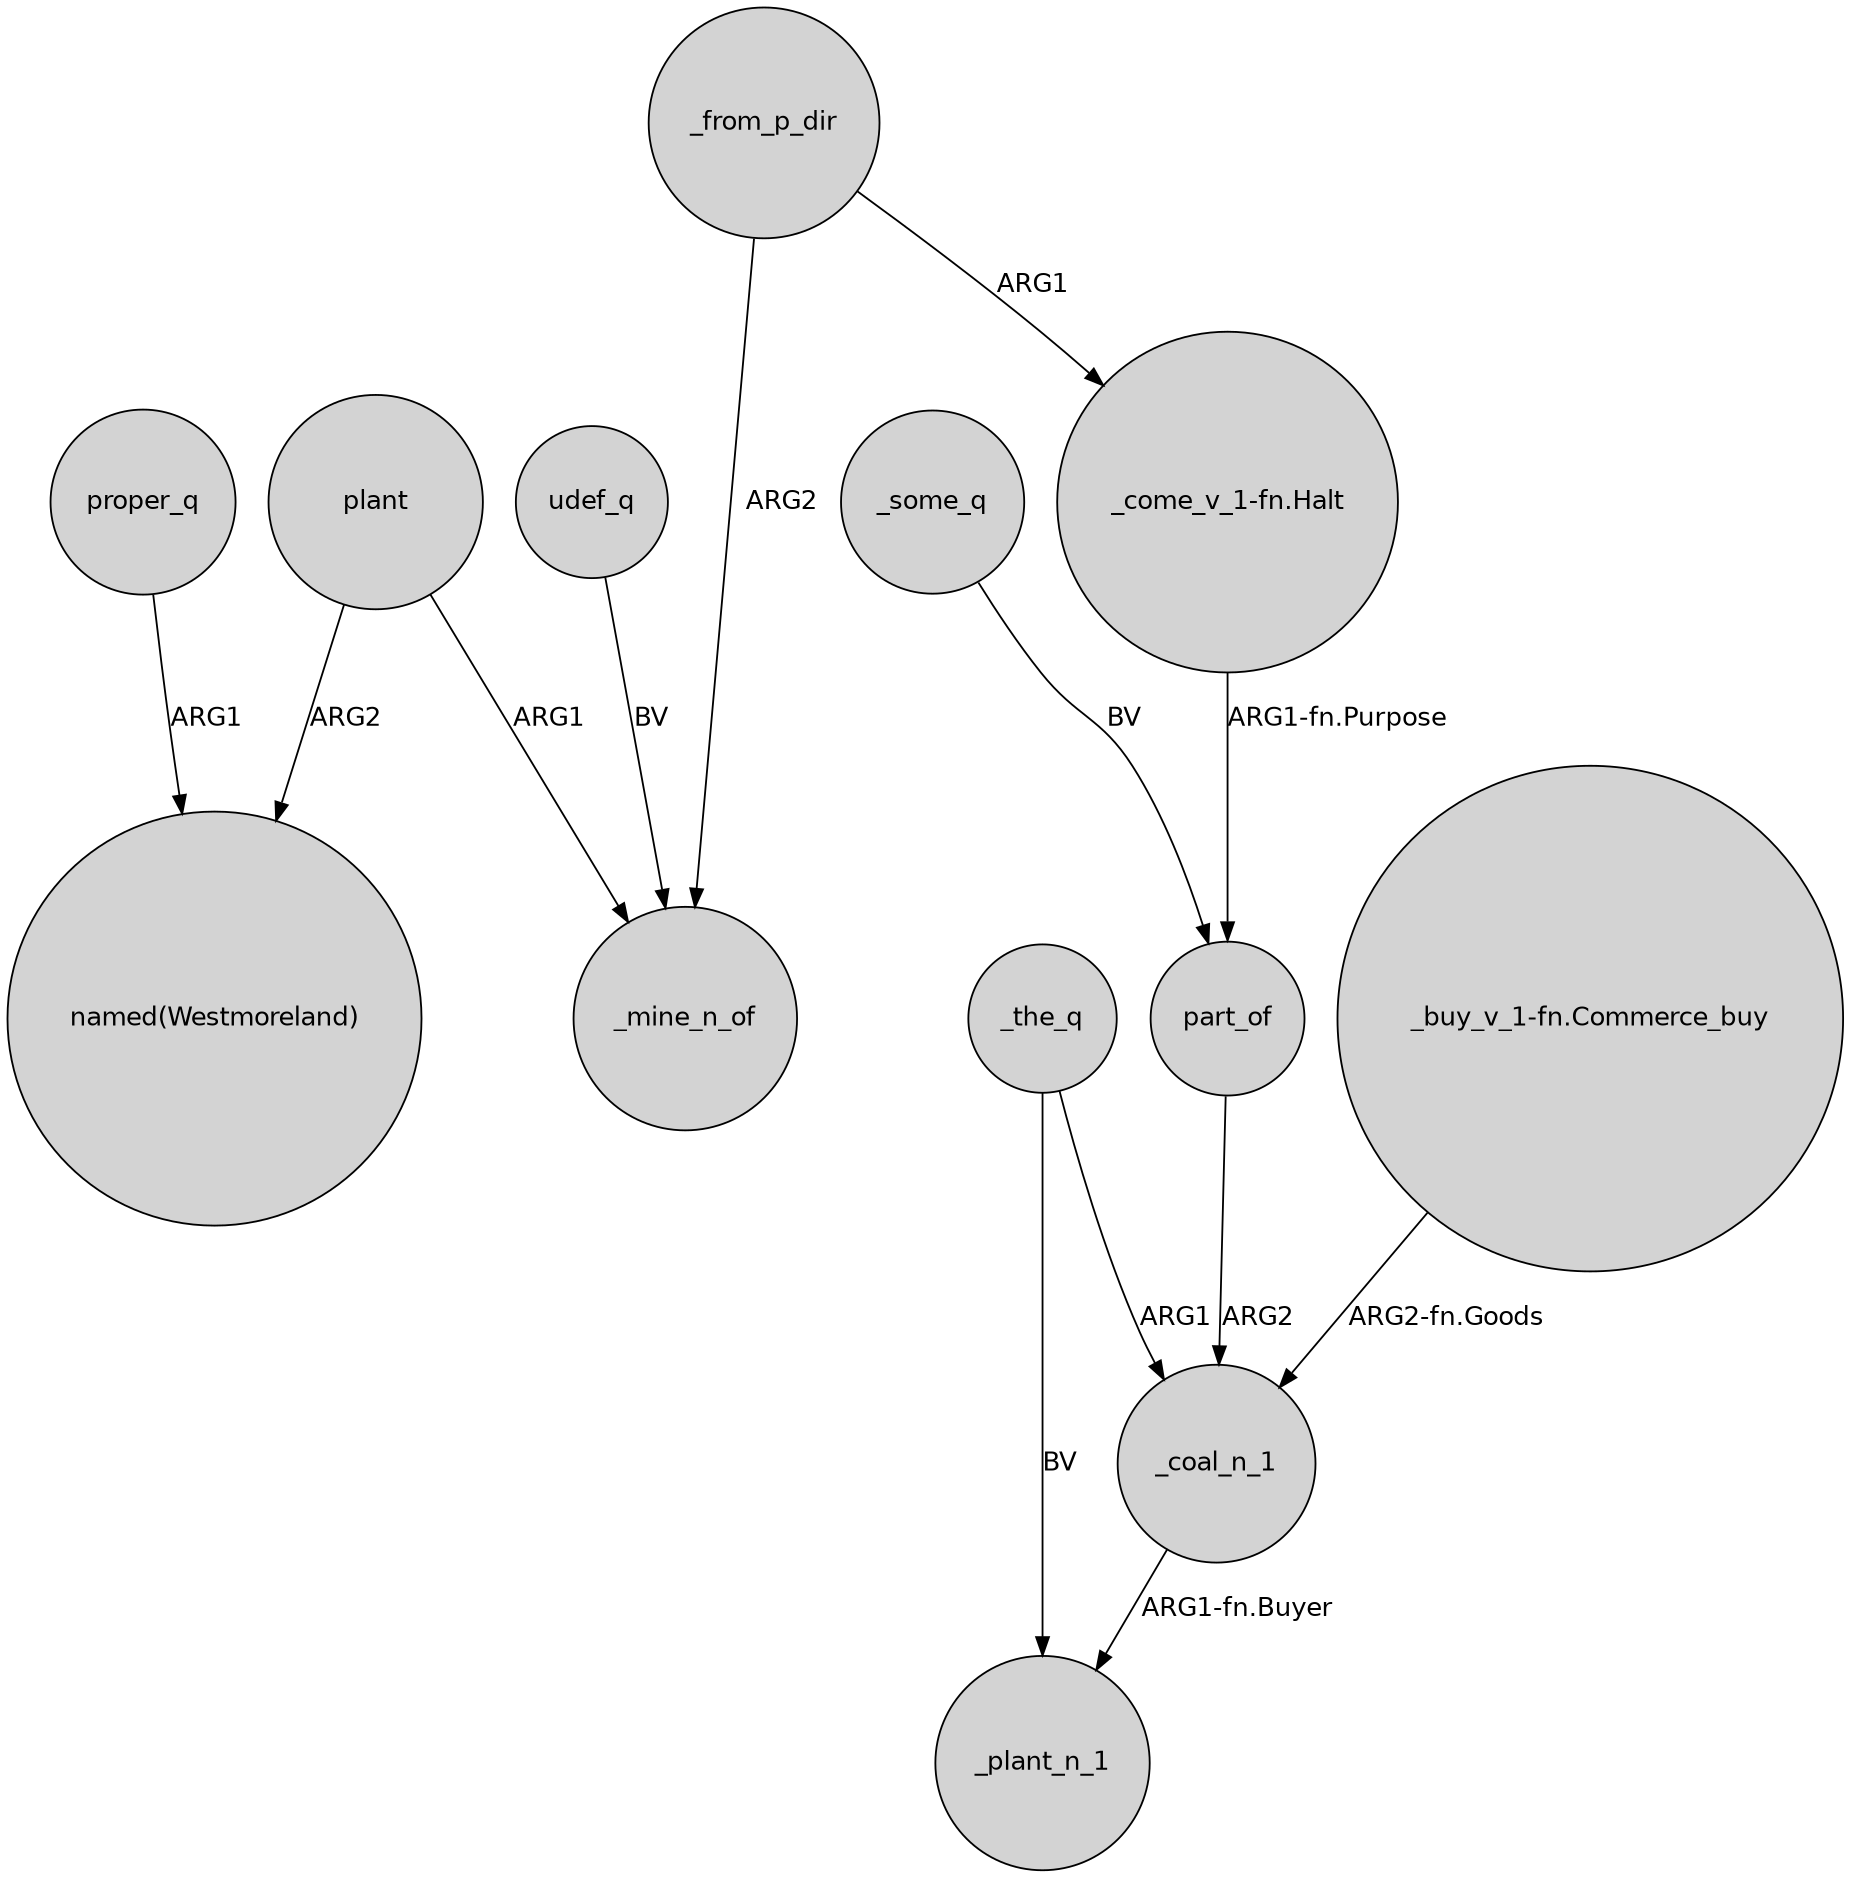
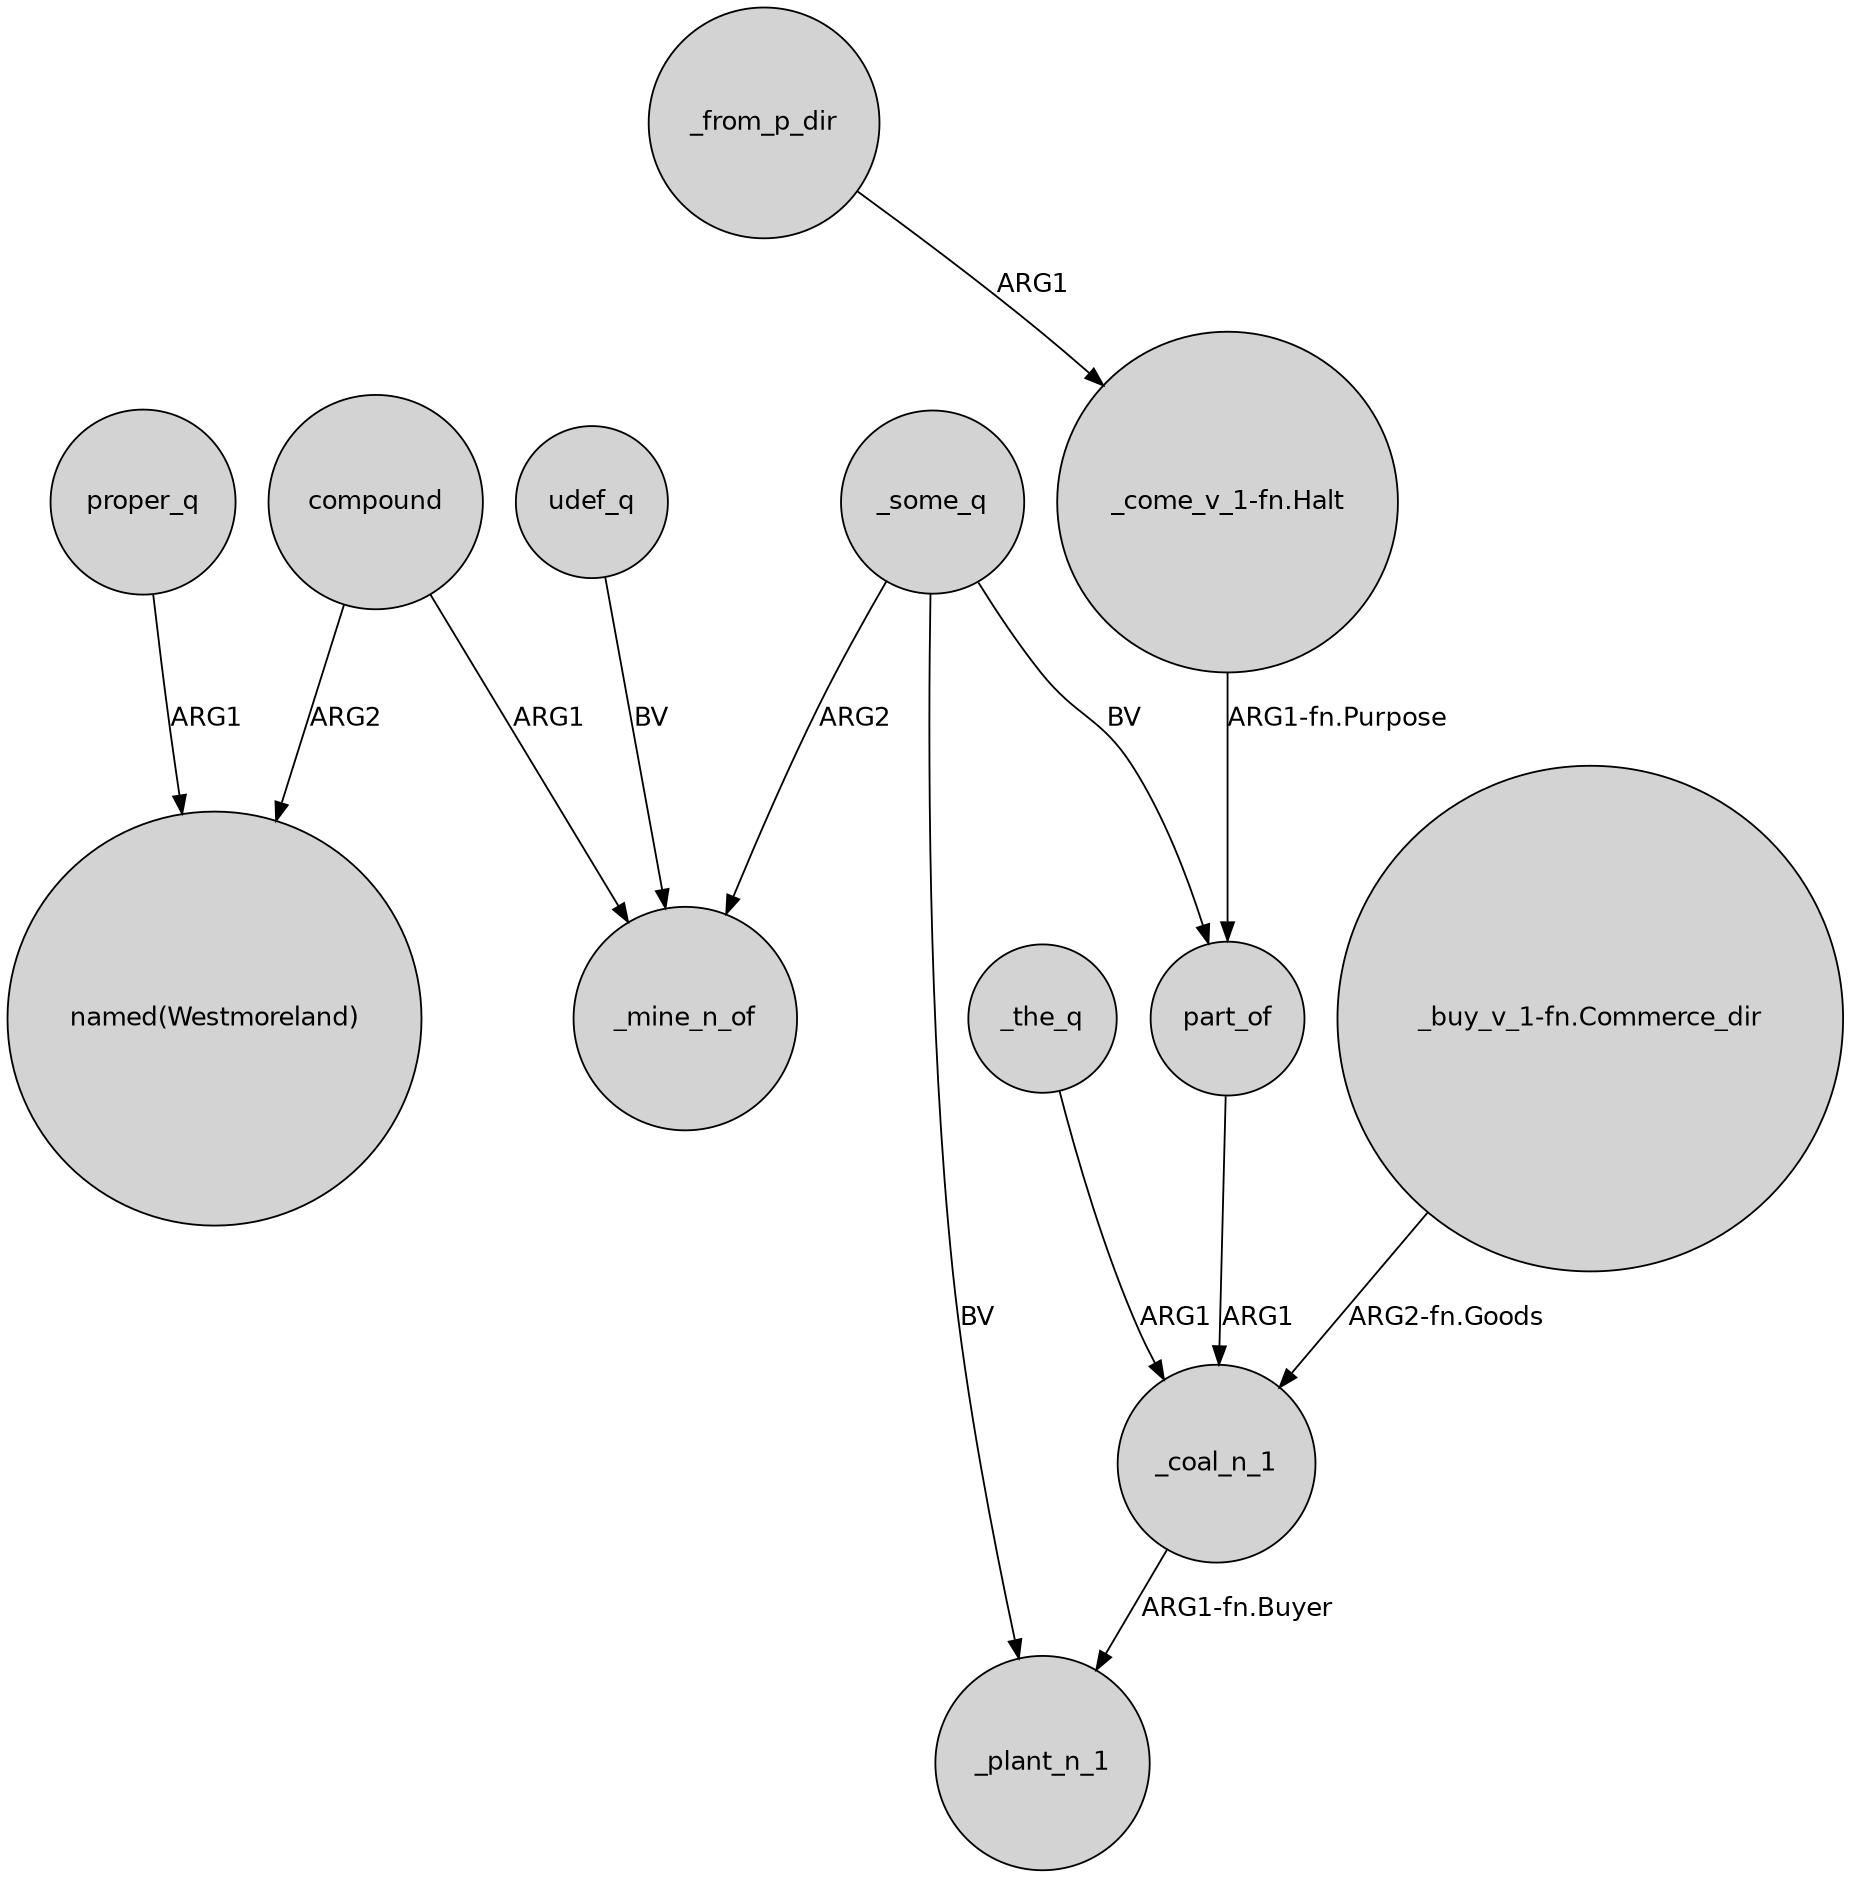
node "plant": label "plant" -> "compound"
edge "_from_p_dir" -> "_mine_n_of": now "_some_q" -> "_mine_n_of"
node "_buy_v_1-fn.Commerce_buy": label "_buy_v_1-fn.Commerce_buy" -> "_buy_v_1-fn.Commerce_dir"
edge "part_of" -> "_coal_n_1": label "ARG2" -> "ARG1"
edge "_the_q" -> "_plant_n_1": now "_some_q" -> "_plant_n_1"
